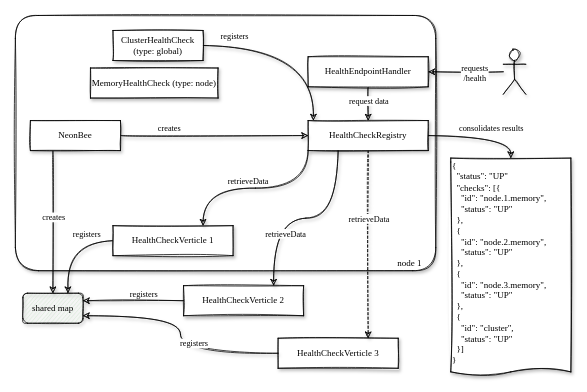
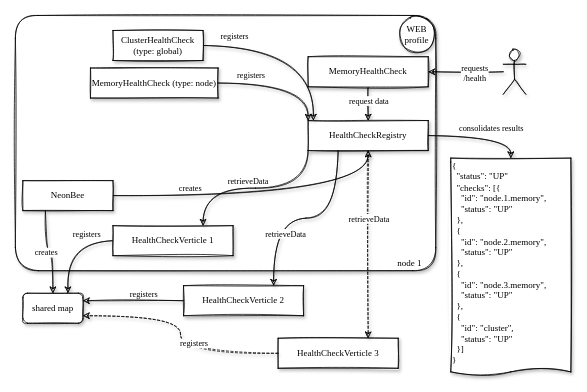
node "WEB profile": added
node "HealthEndpointHandler": label "HealthEndpointHandler" -> "MemoryHealthCheck"
edge "MemoryHealthCheck (type: node)" -> "HealthCheckRegistry": added, label "registers"
node "NeonBee": moved (75, 135) -> (68, 195)
node "shared map": fillcolor #d5e8d4 -> #ffffff
edge "HealthCheckVerticle 3" -> "shared map": style solid -> dashed
